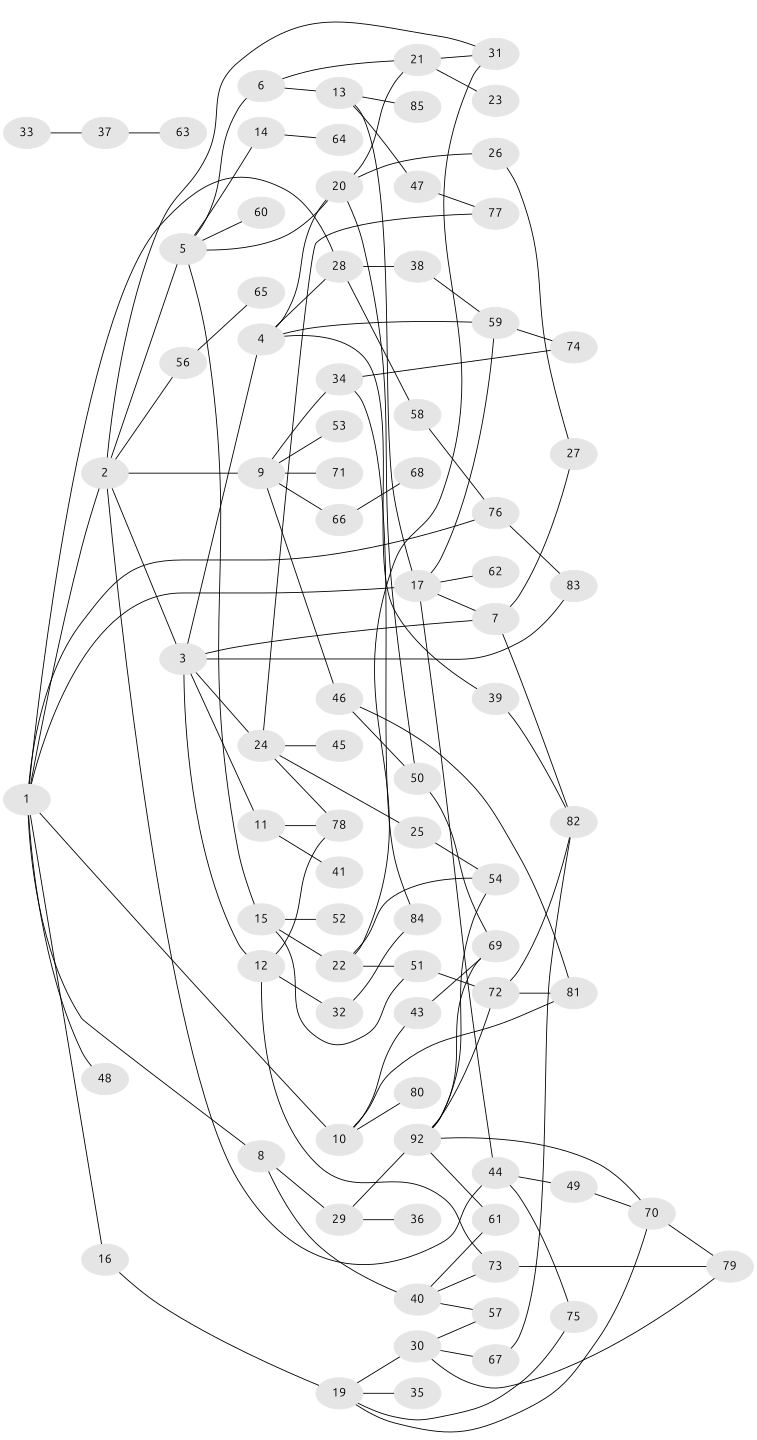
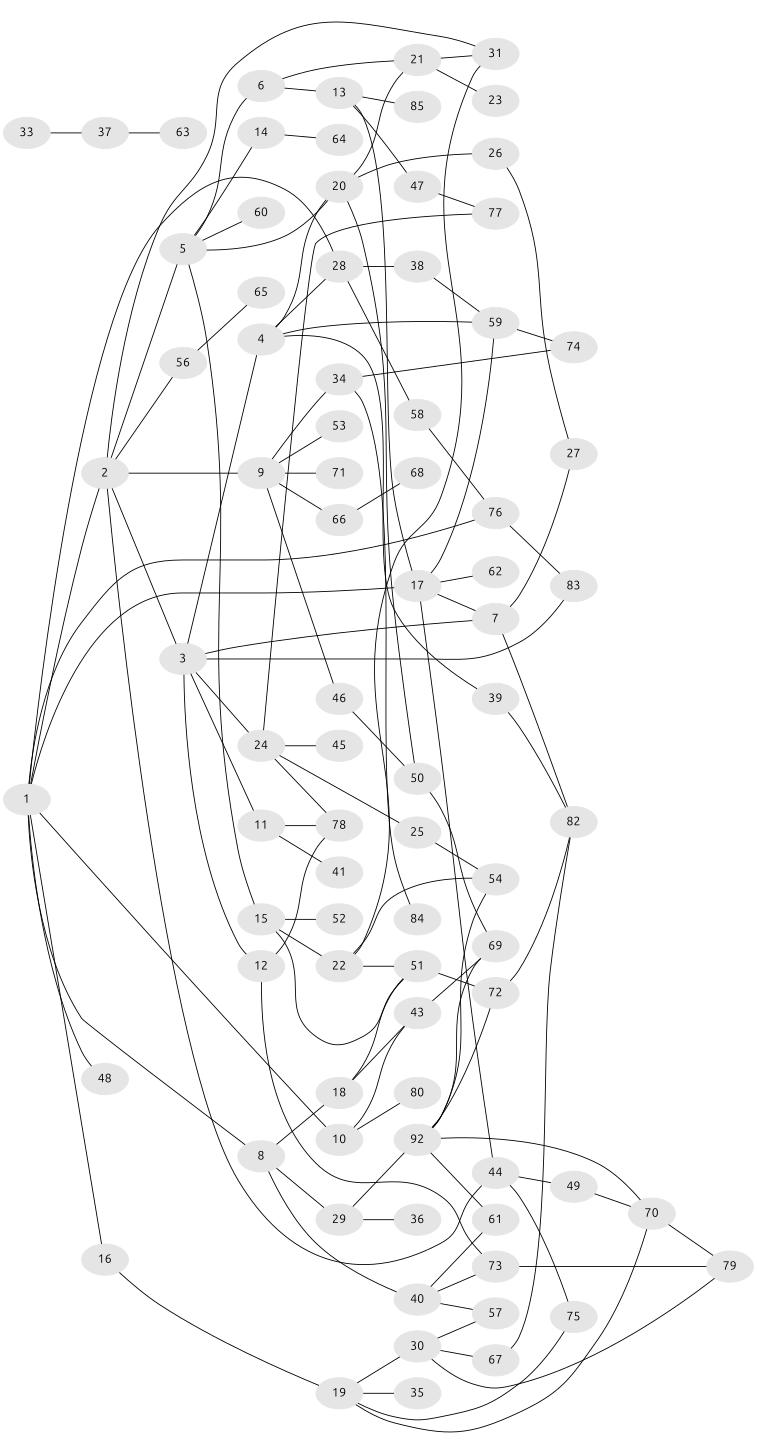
node "81": removed
node "32": removed
node "18": added
